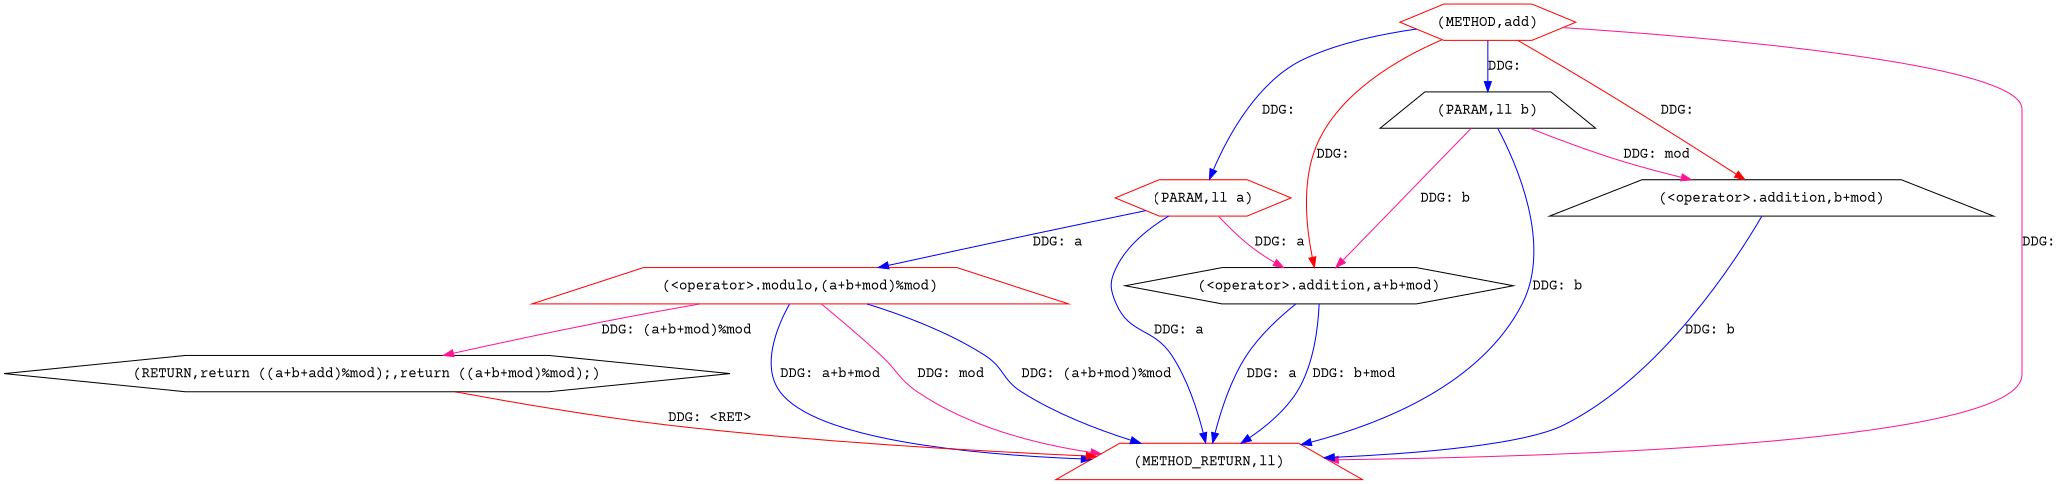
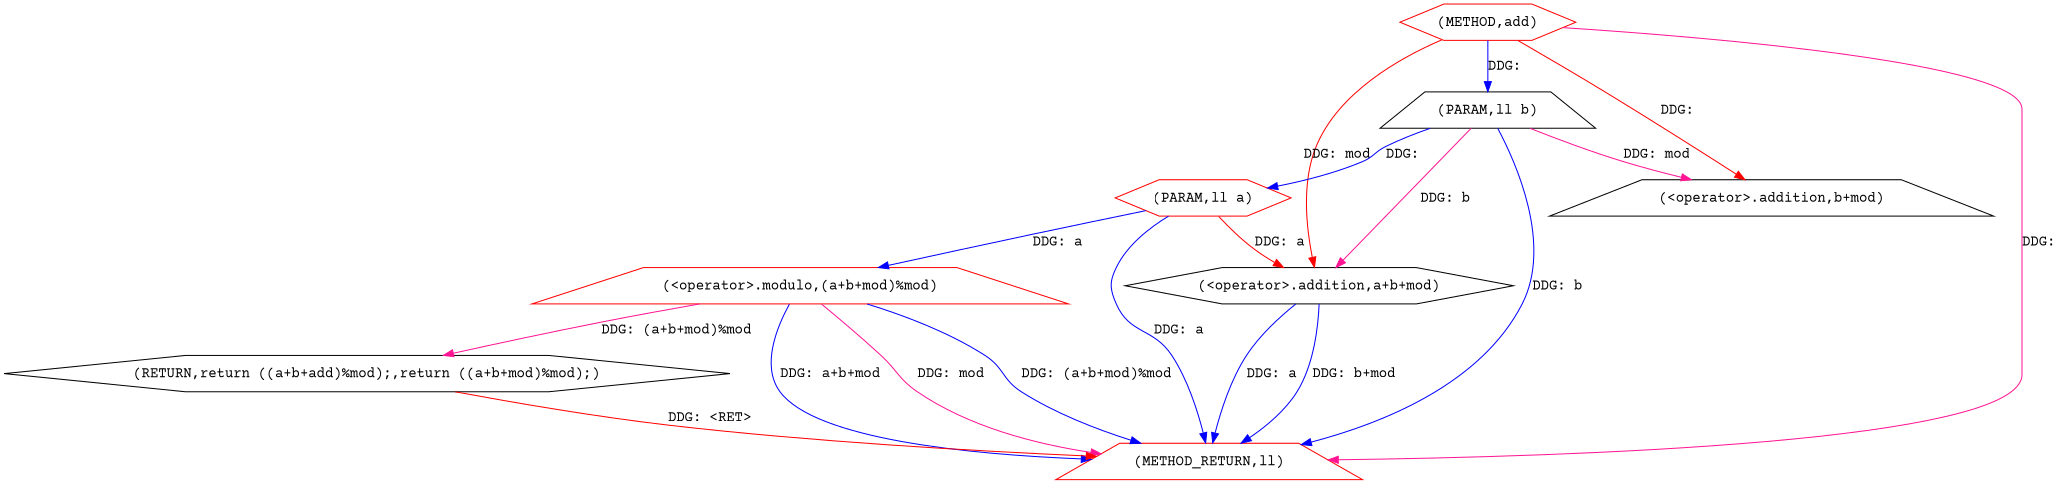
edge "(METHOD,add)" -> "(PARAM,ll a)": now "(PARAM,ll b)" -> "(PARAM,ll a)"
edge "(METHOD,add)" -> "(<operator>.addition,a+b+mod)": label "DDG: " -> "DDG: mod"
edge "(PARAM,ll a)" -> "(<operator>.addition,a+b+mod)": color deeppink -> red
edge "(<operator>.addition,b+mod)" -> "(METHOD_RETURN,ll)": removed, label "DDG: b"
